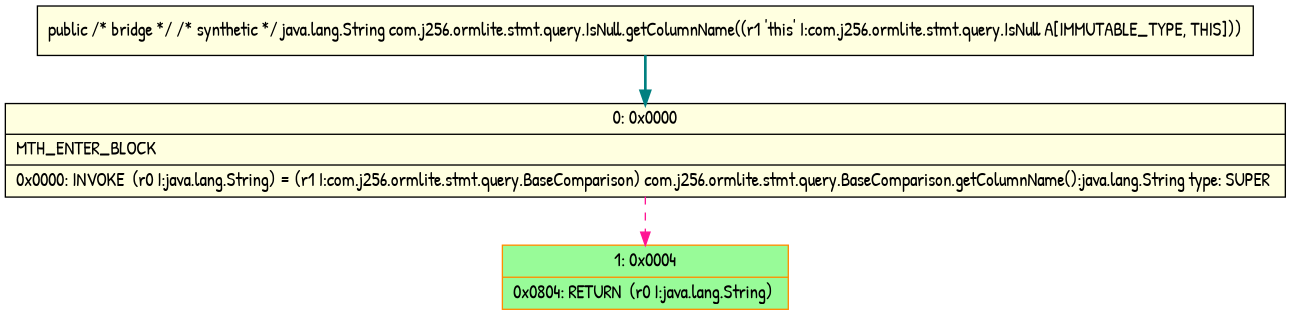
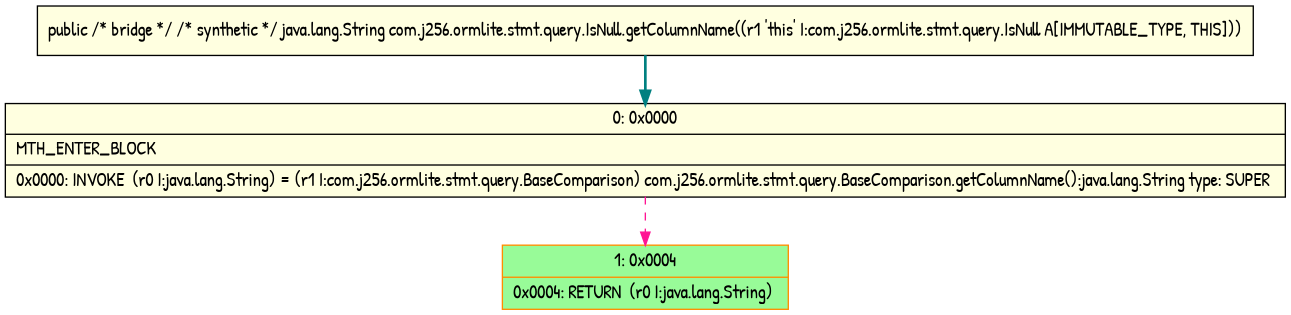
node "1: 0x0004": text "0x0804: RETURN  (r0 I:java.lang.String)" -> "0x0004: RETURN  (r0 I:java.lang.String)"
